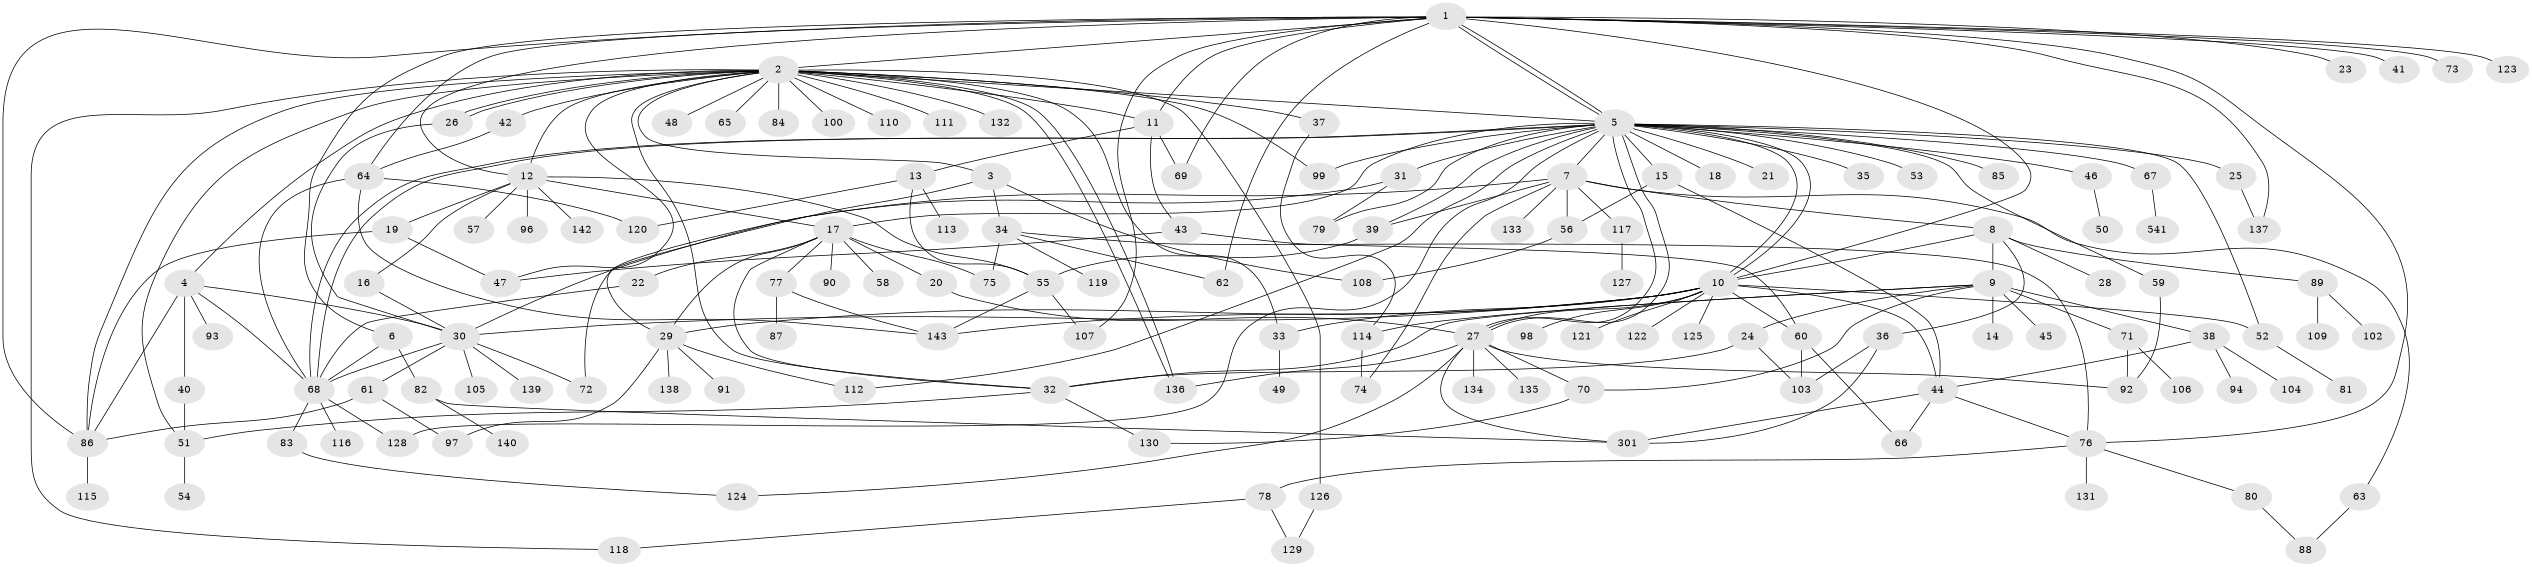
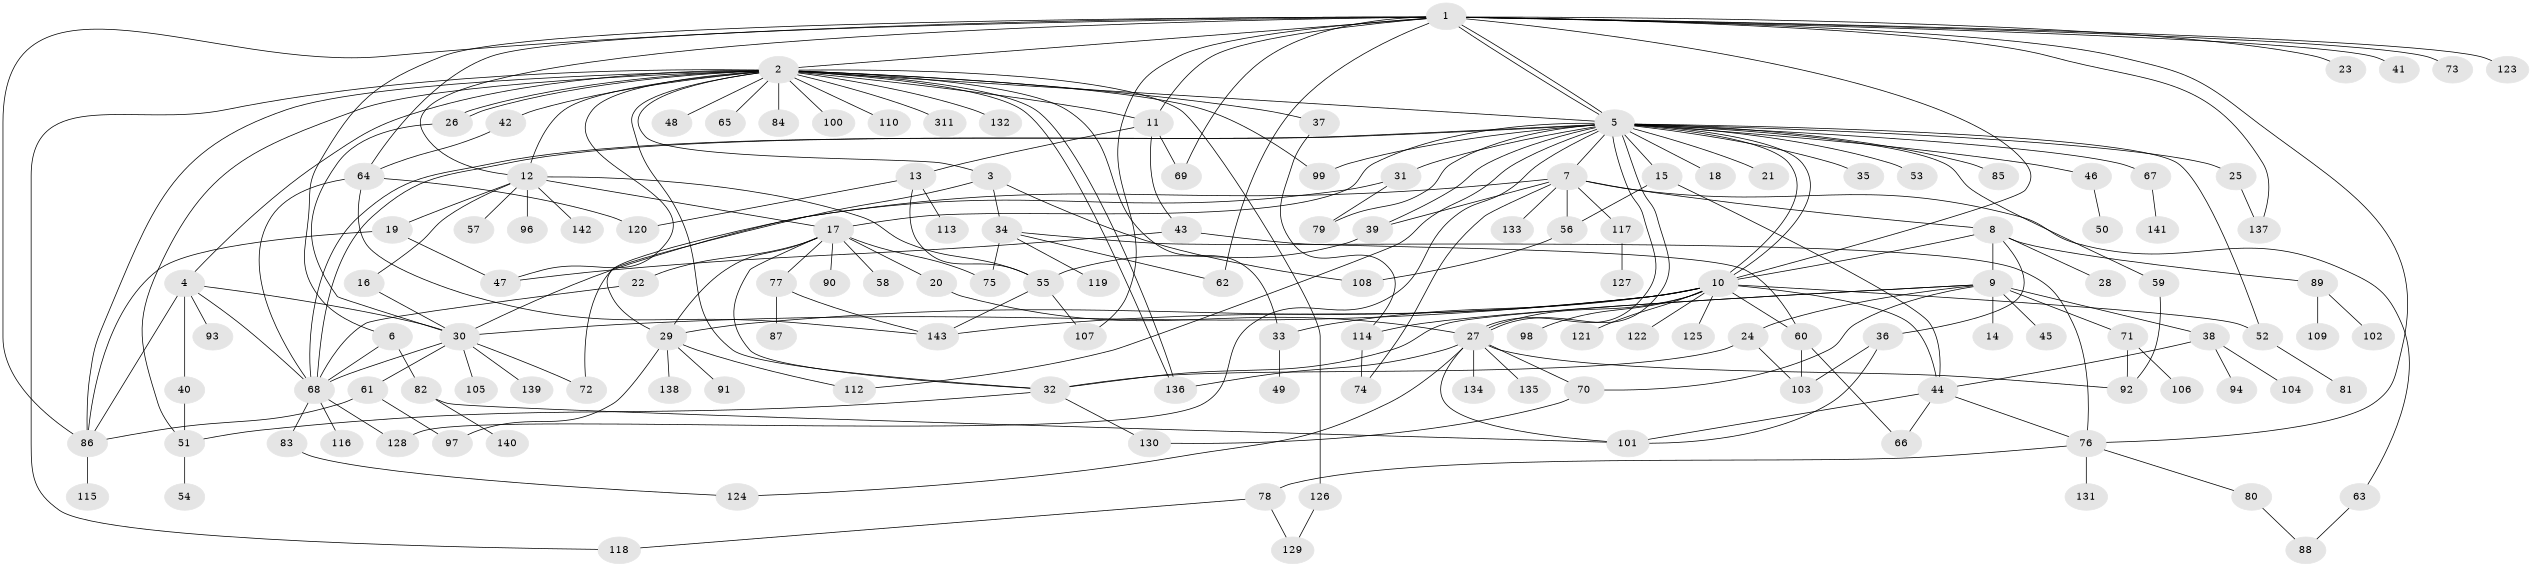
node "111": label "111" -> "311"
node "541": label "541" -> "141"
node "301": label "301" -> "101"
